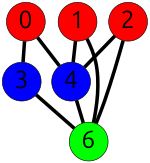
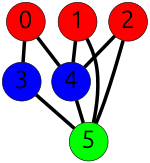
node "6": label "6" -> "5"
